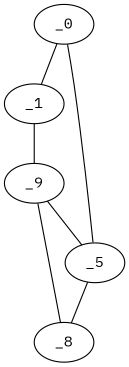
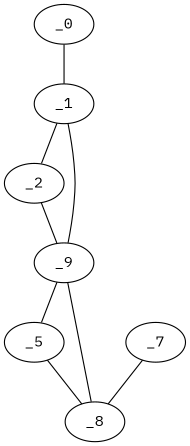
edge "_0" -- "_5": removed
node "_2": added
node "_7": added
